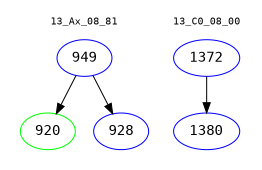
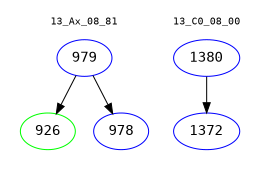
node "949": label "949" -> "979"
edge "1372" -> "1380": reversed
node "920": label "920" -> "926"
node "928": label "928" -> "978"
